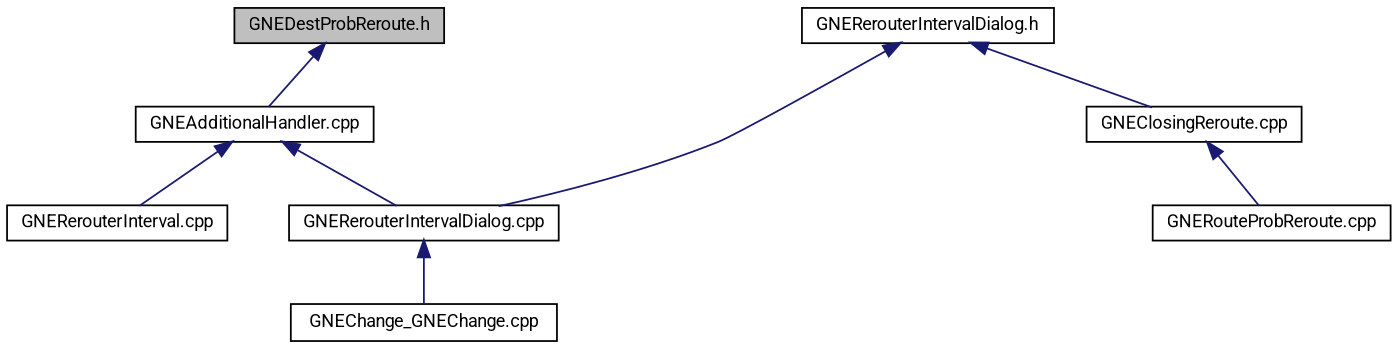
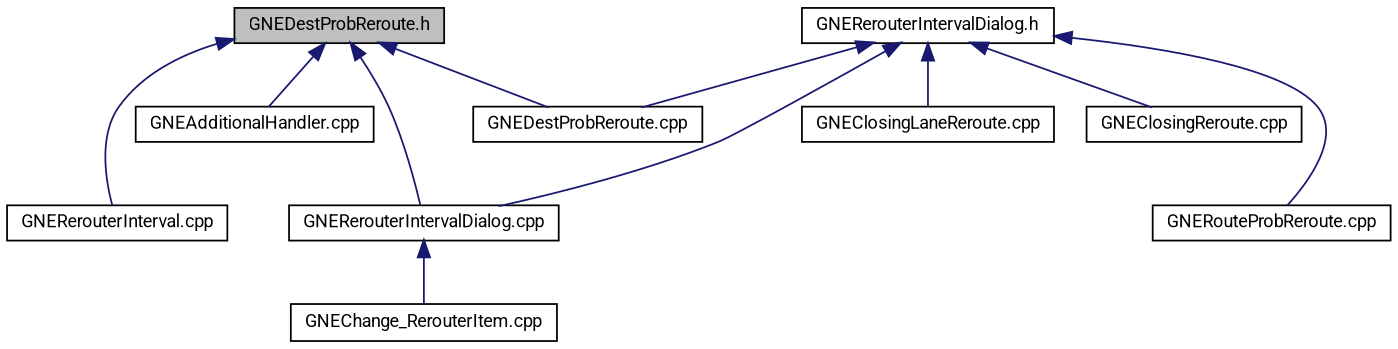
node "GNEDestProbReroute.cpp": added
node "GNEClosingLaneReroute.cpp": added
edge "GNERerouterIntervalDialog.cpp" -> "GNEAdditionalHandler.cpp": now "GNERerouterIntervalDialog.cpp" -> "GNEDestProbReroute.h"
edge "GNERerouterInterval.cpp" -> "GNEAdditionalHandler.cpp": now "GNERerouterInterval.cpp" -> "GNEDestProbReroute.h"
edge "GNERouteProbReroute.cpp" -> "GNEClosingReroute.cpp": now "GNERouteProbReroute.cpp" -> "GNERerouterIntervalDialog.h"
node "GNEChange_GNEChange.cpp": label "GNEChange_GNEChange.cpp" -> "GNEChange_RerouterItem.cpp"
